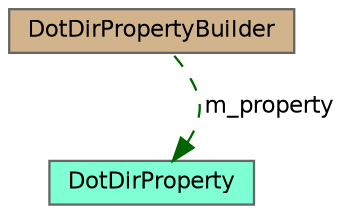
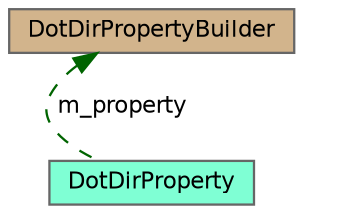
edge "DotDirPropertyBuilder" -> "DotDirProperty": reversed
